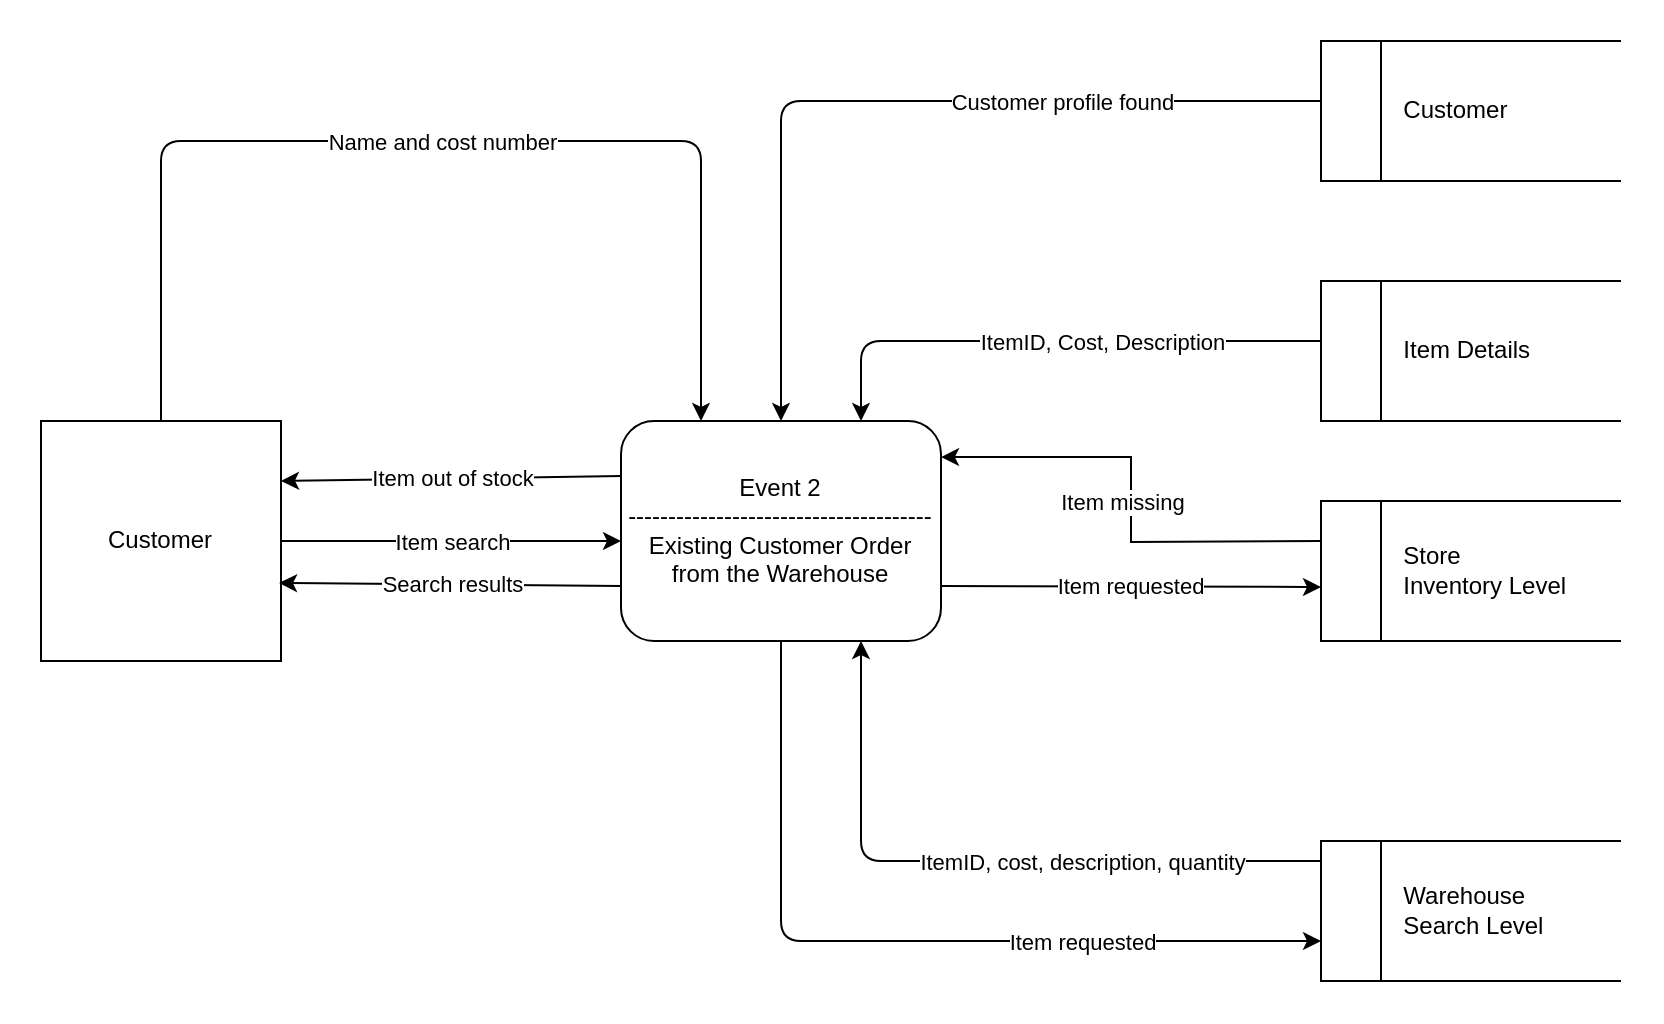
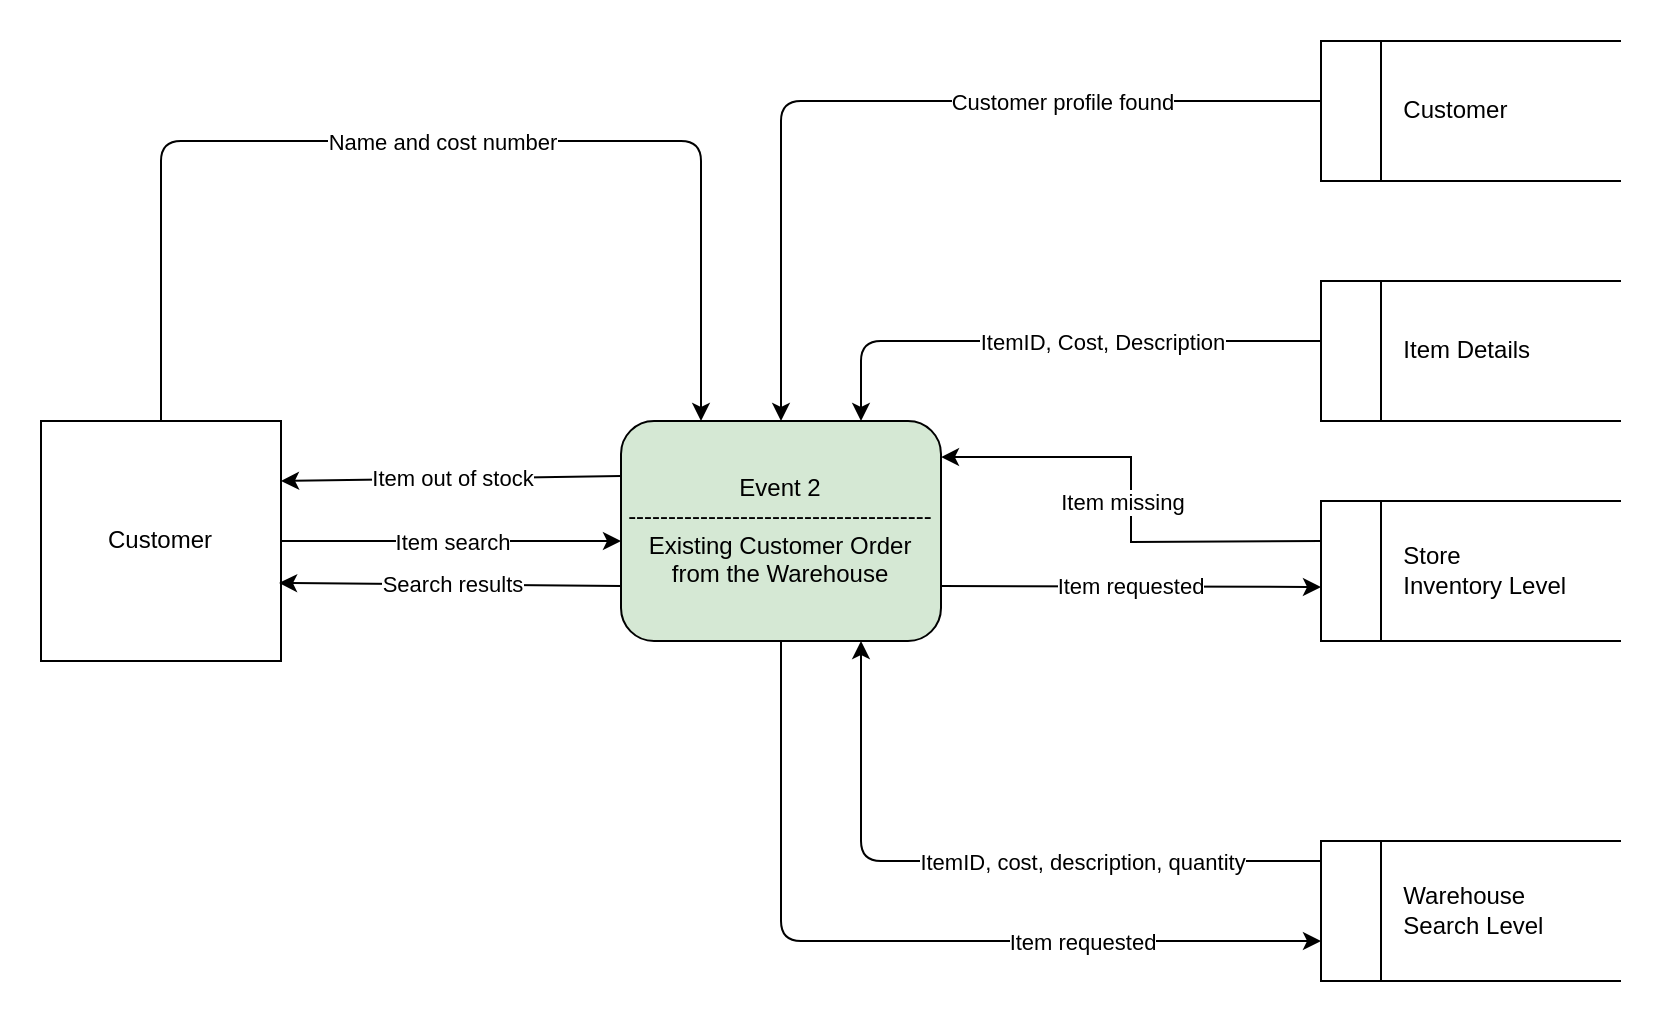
node "Event 2 -------------------------------------- Existing Customer Order from the Warehouse": fillcolor #ffffff -> #d5e8d4
